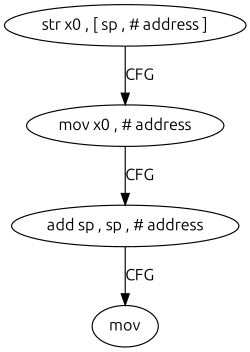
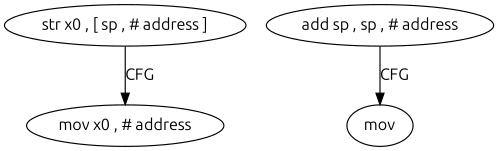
edge "mov x0 , # address" -> "add sp , sp , # address": removed, label "CFG"
